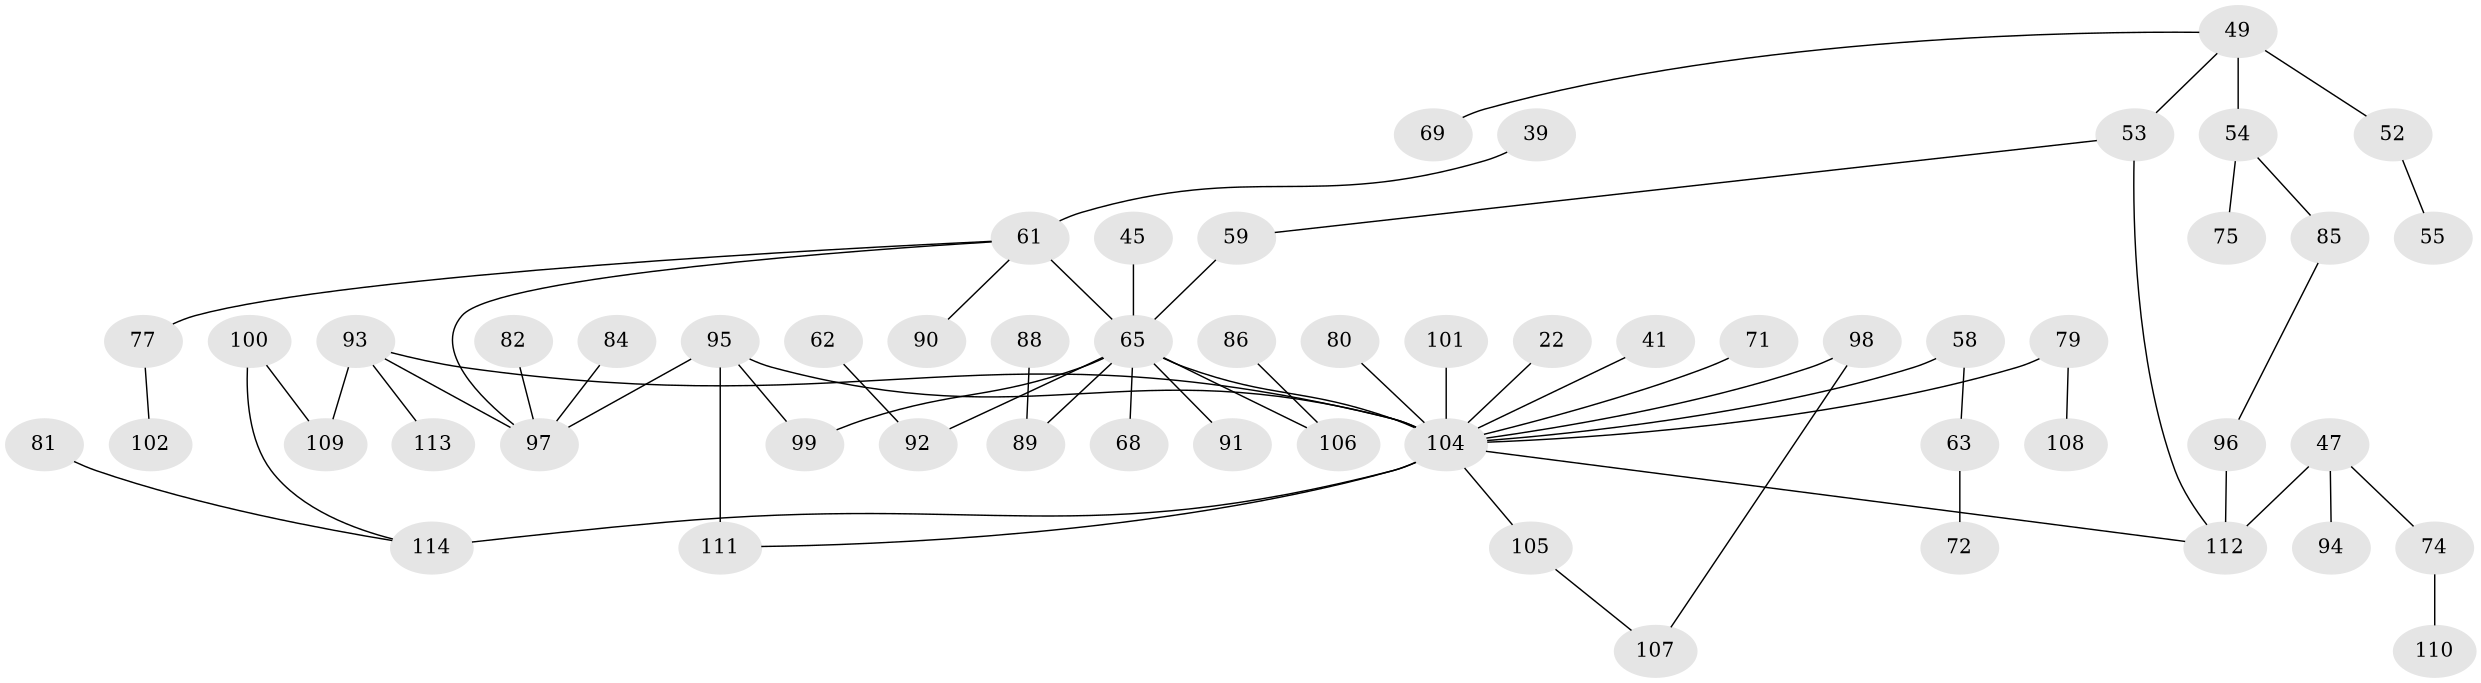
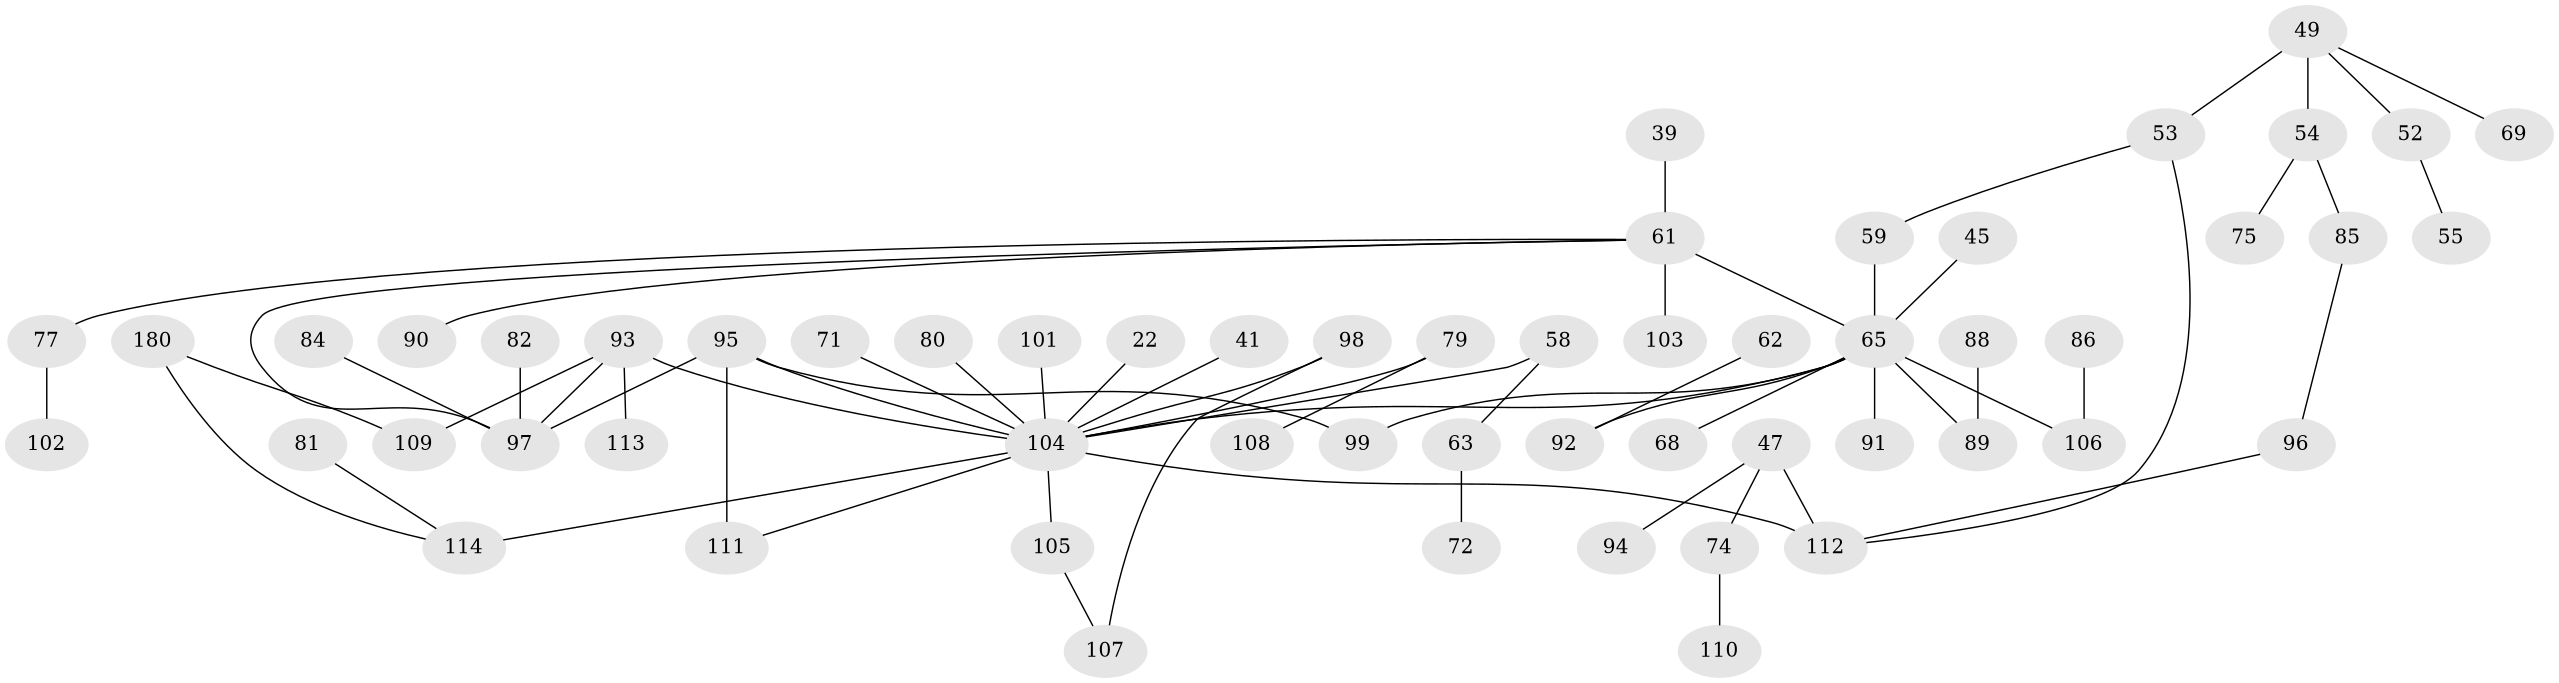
node "100": label "100" -> "180"
node "103": added
